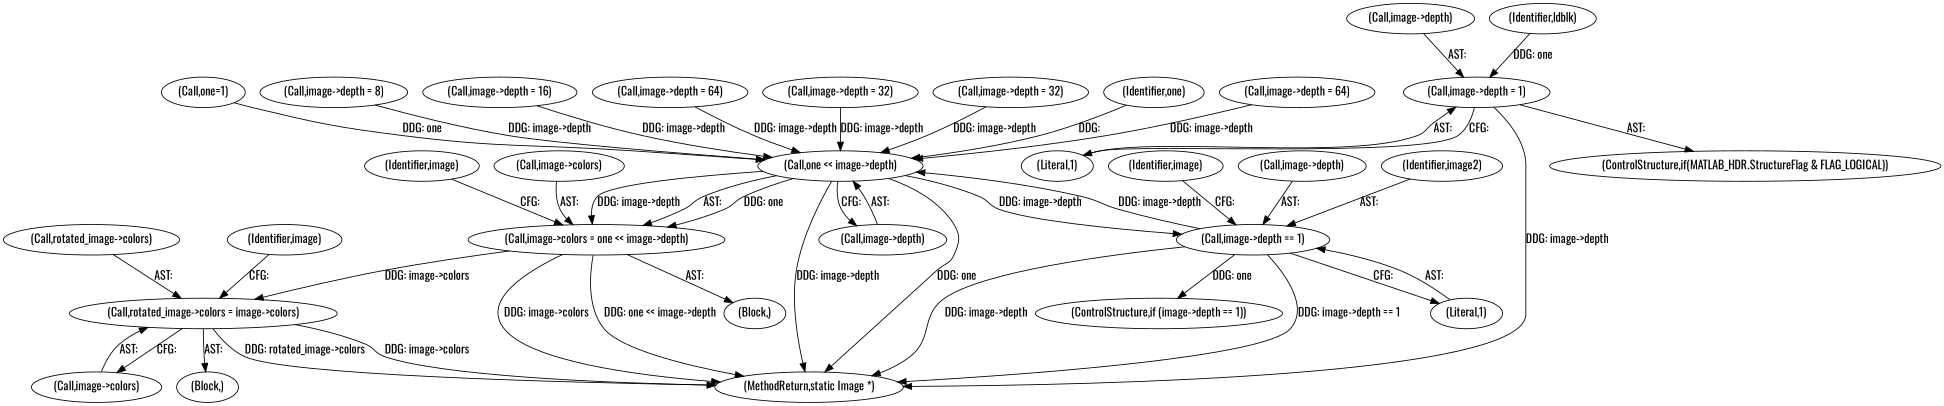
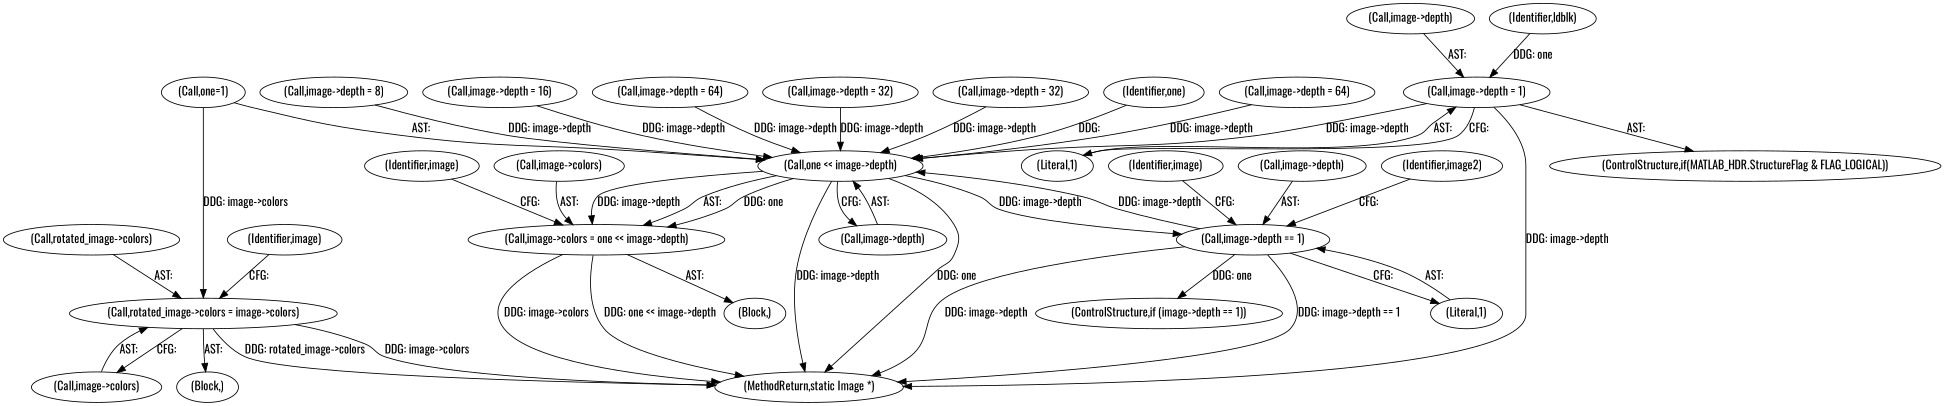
edge "(Call,one=1)" -> "(Call,one << image->depth)": label "DDG: one" -> "AST: "
edge "(Call,image->depth = 1)" -> "(Call,one << image->depth)": added, label "DDG: image->depth"
edge "(Identifier,image2)" -> "(Call,image->depth == 1)": label "AST: " -> "CFG: "
edge "(Call,image->colors = one << image->depth)" -> "(Call,rotated_image->colors = image->colors)": now "(Call,one=1)" -> "(Call,rotated_image->colors = image->colors)"
